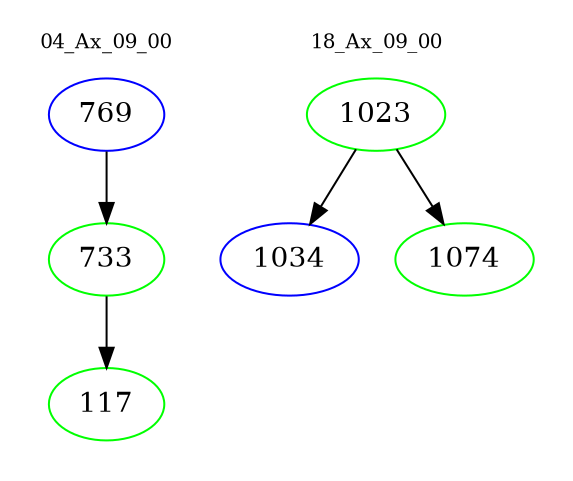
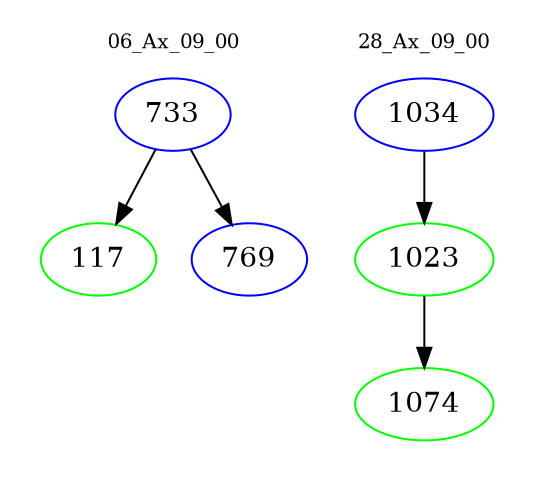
cluster "04_Ax_09_00": label "04_Ax_09_00" -> "06_Ax_09_00"
cluster "18_Ax_09_00": label "18_Ax_09_00" -> "28_Ax_09_00"
edge "769" -> "733": reversed
edge "1023" -> "1034": reversed
node "733": color green -> blue
